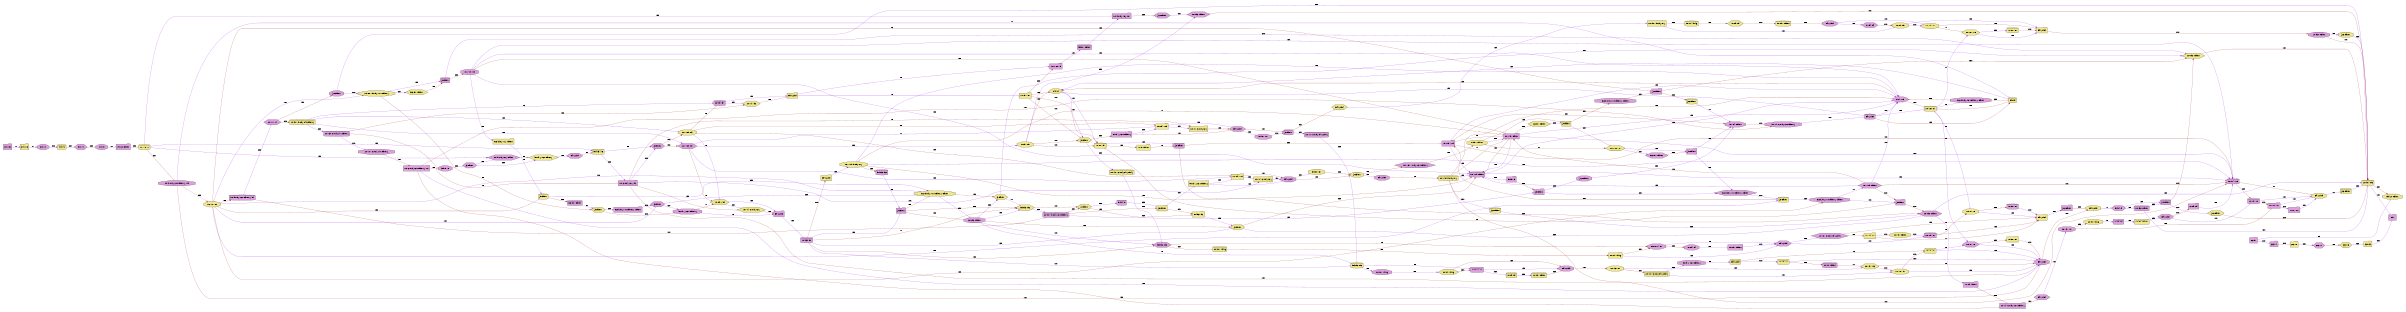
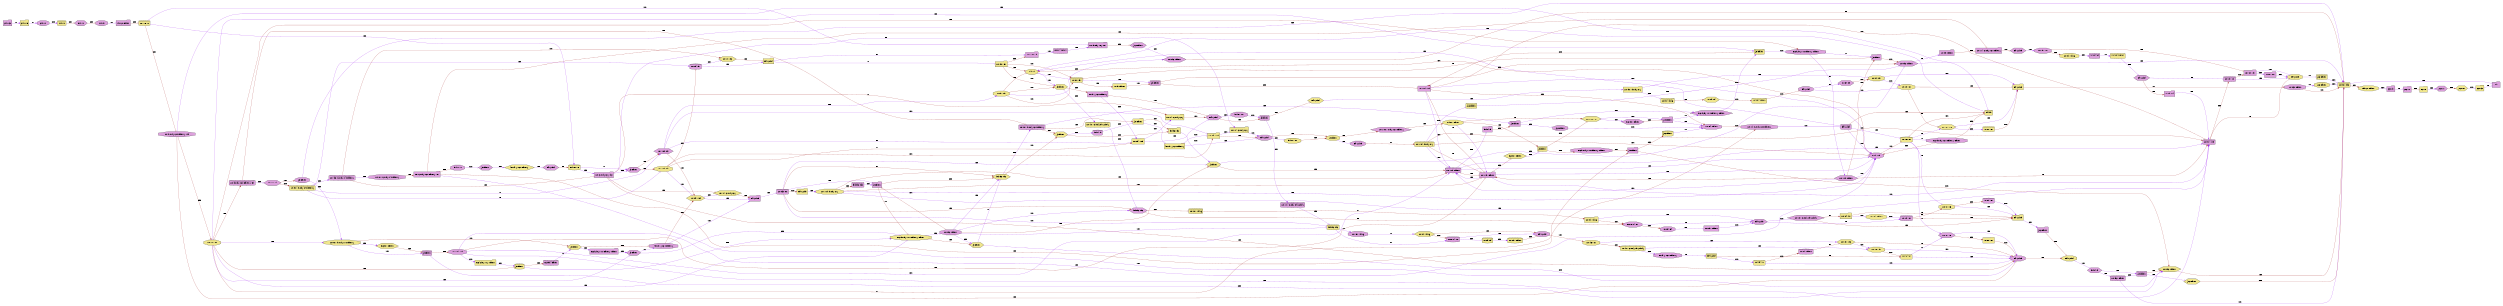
node "mov dword [ r15 ] , address": removed
edge "pop rbx" -> "add rsp , address": reversed
